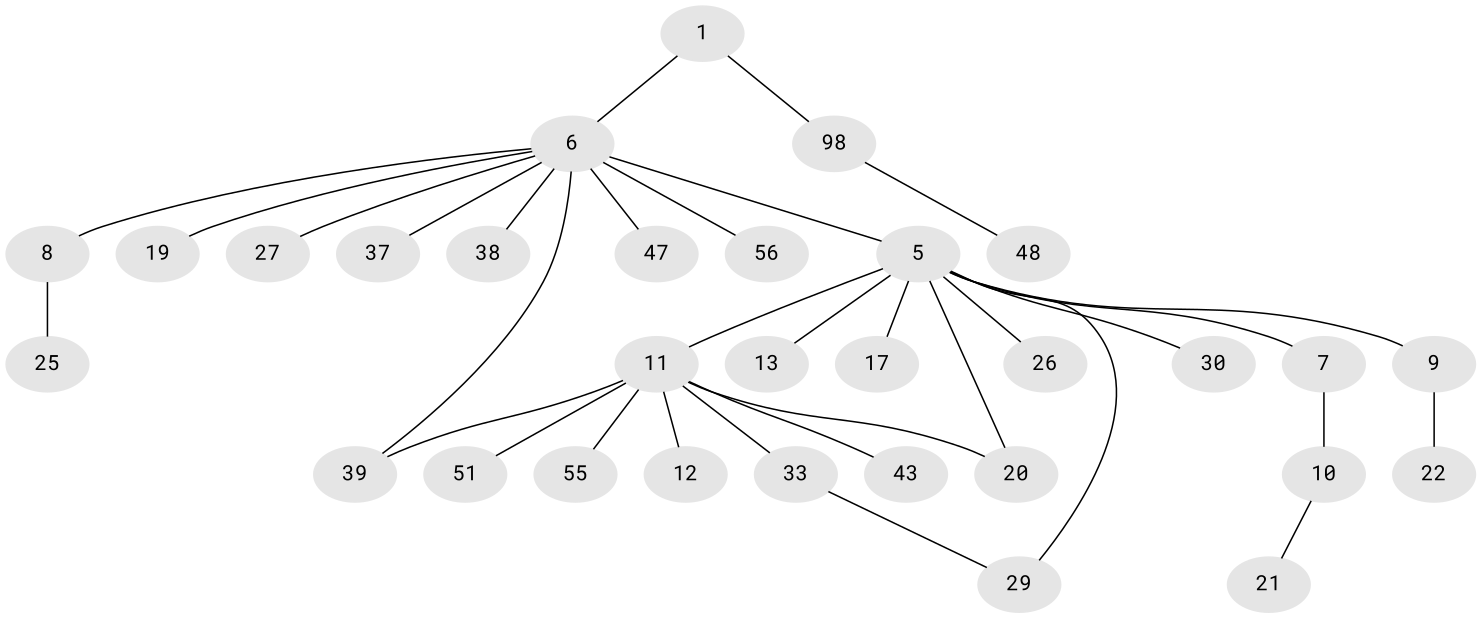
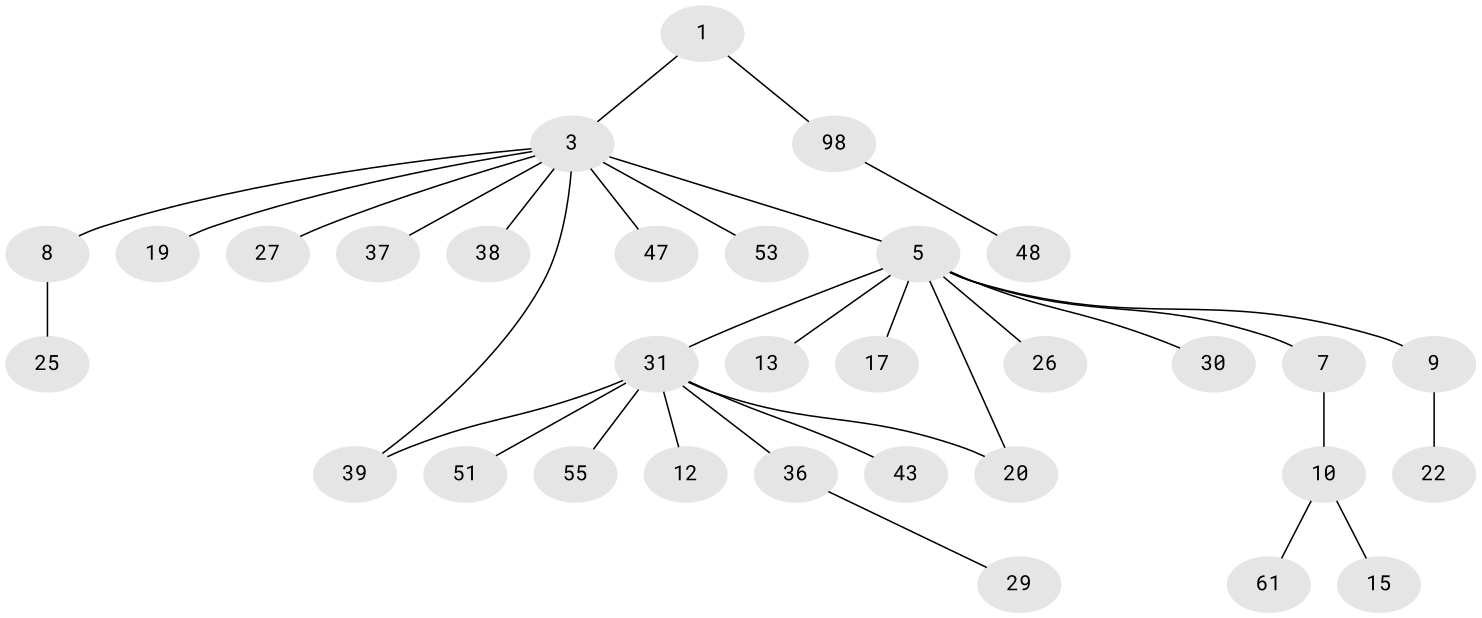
node "6": label "6" -> "3"
node "56": label "56" -> "53"
node "11": label "11" -> "31"
edge "5" -- "29": removed
node "33": label "33" -> "36"
node "21": label "21" -> "61"
node "15": added
